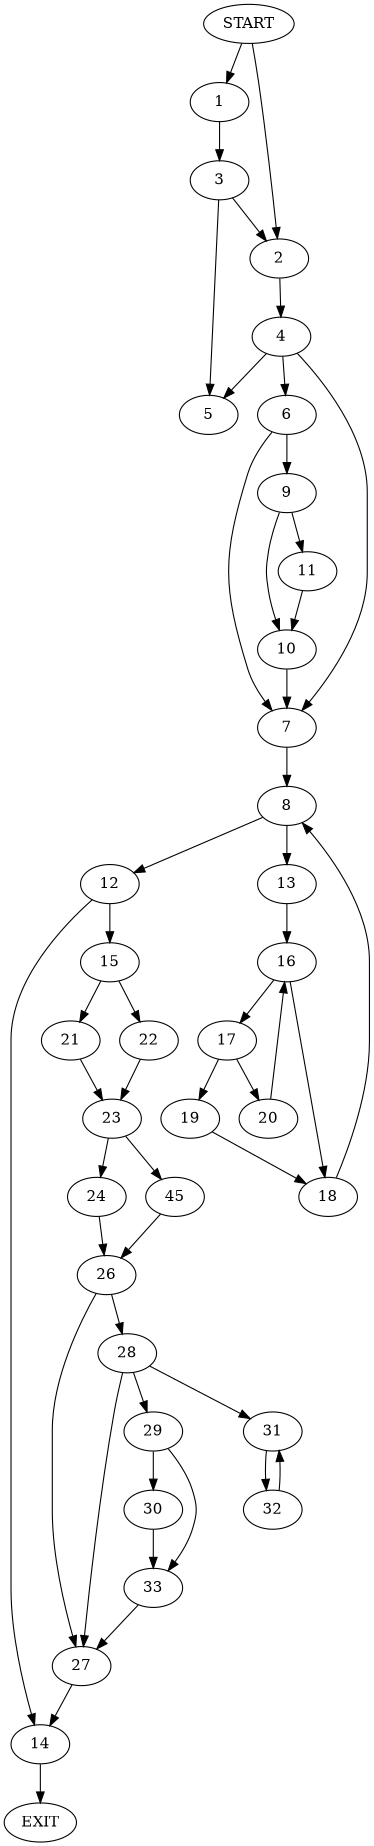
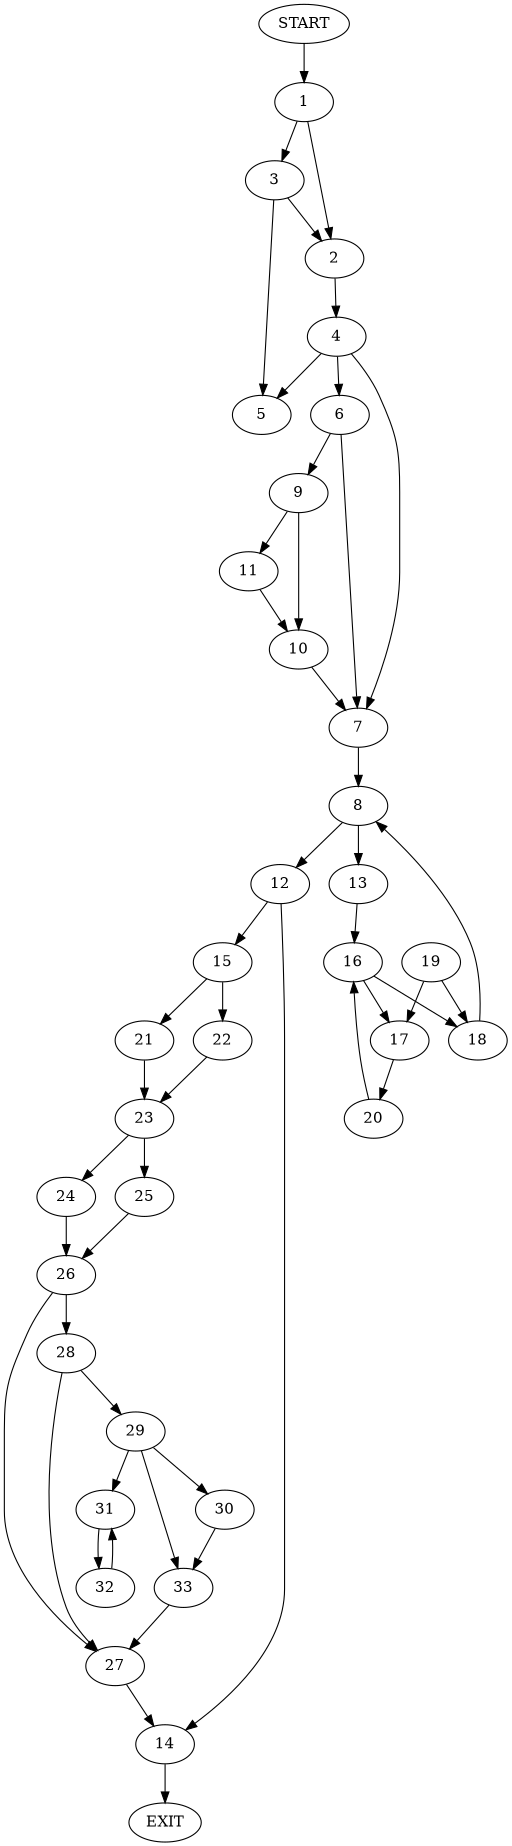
edge "START" -> "2": now "1" -> "2"
edge "17" -> "19": reversed
node "45": label "45" -> "25"
edge "28" -> "31": now "29" -> "31"
